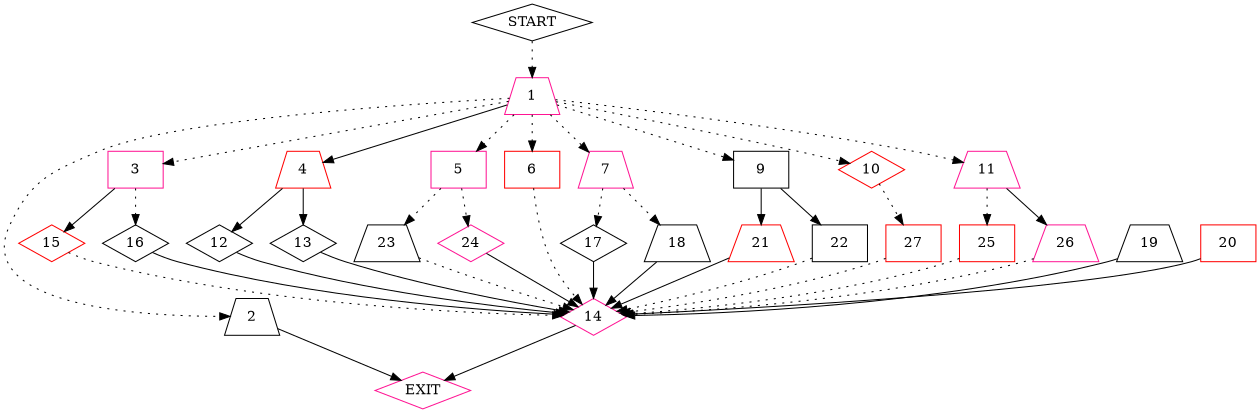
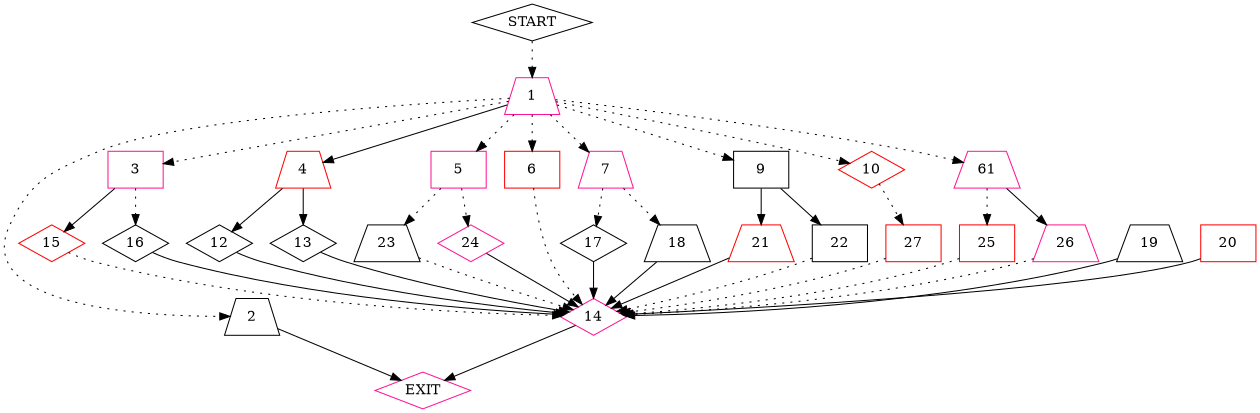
node "11": label "11" -> "61"
